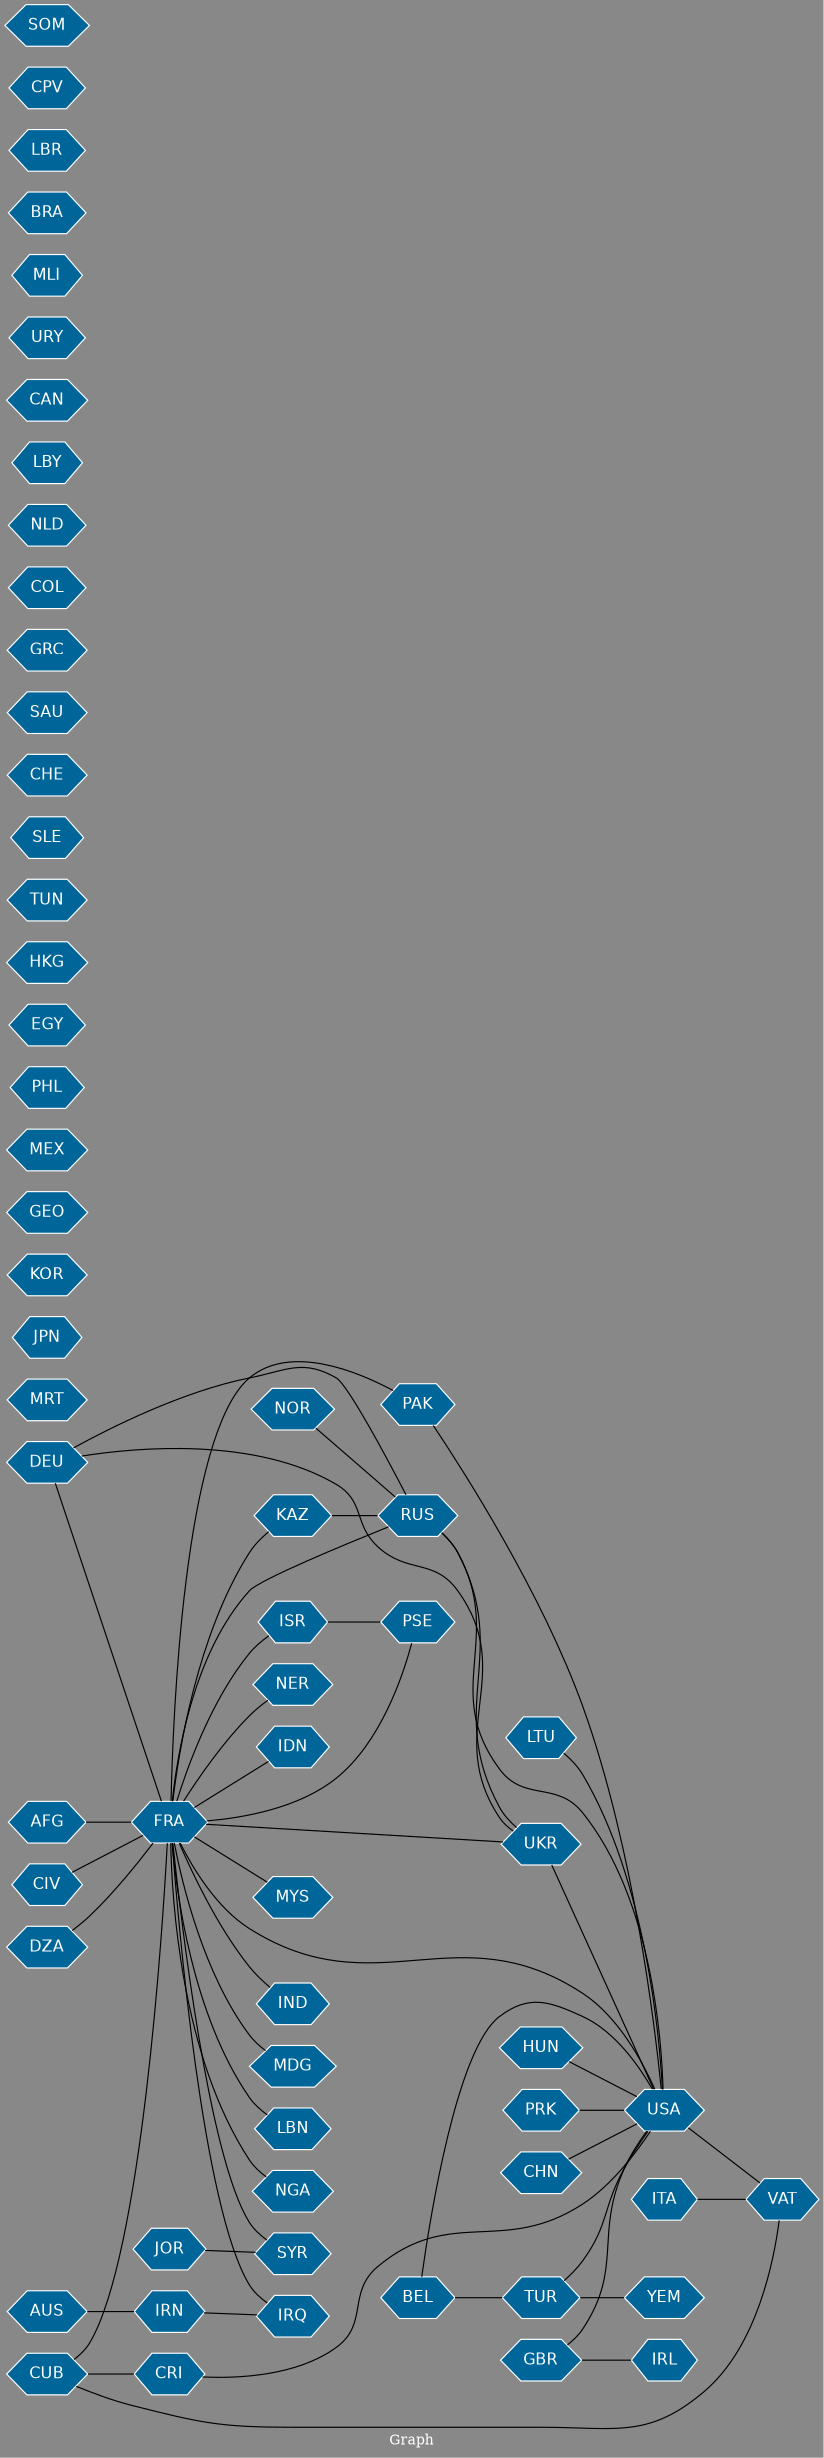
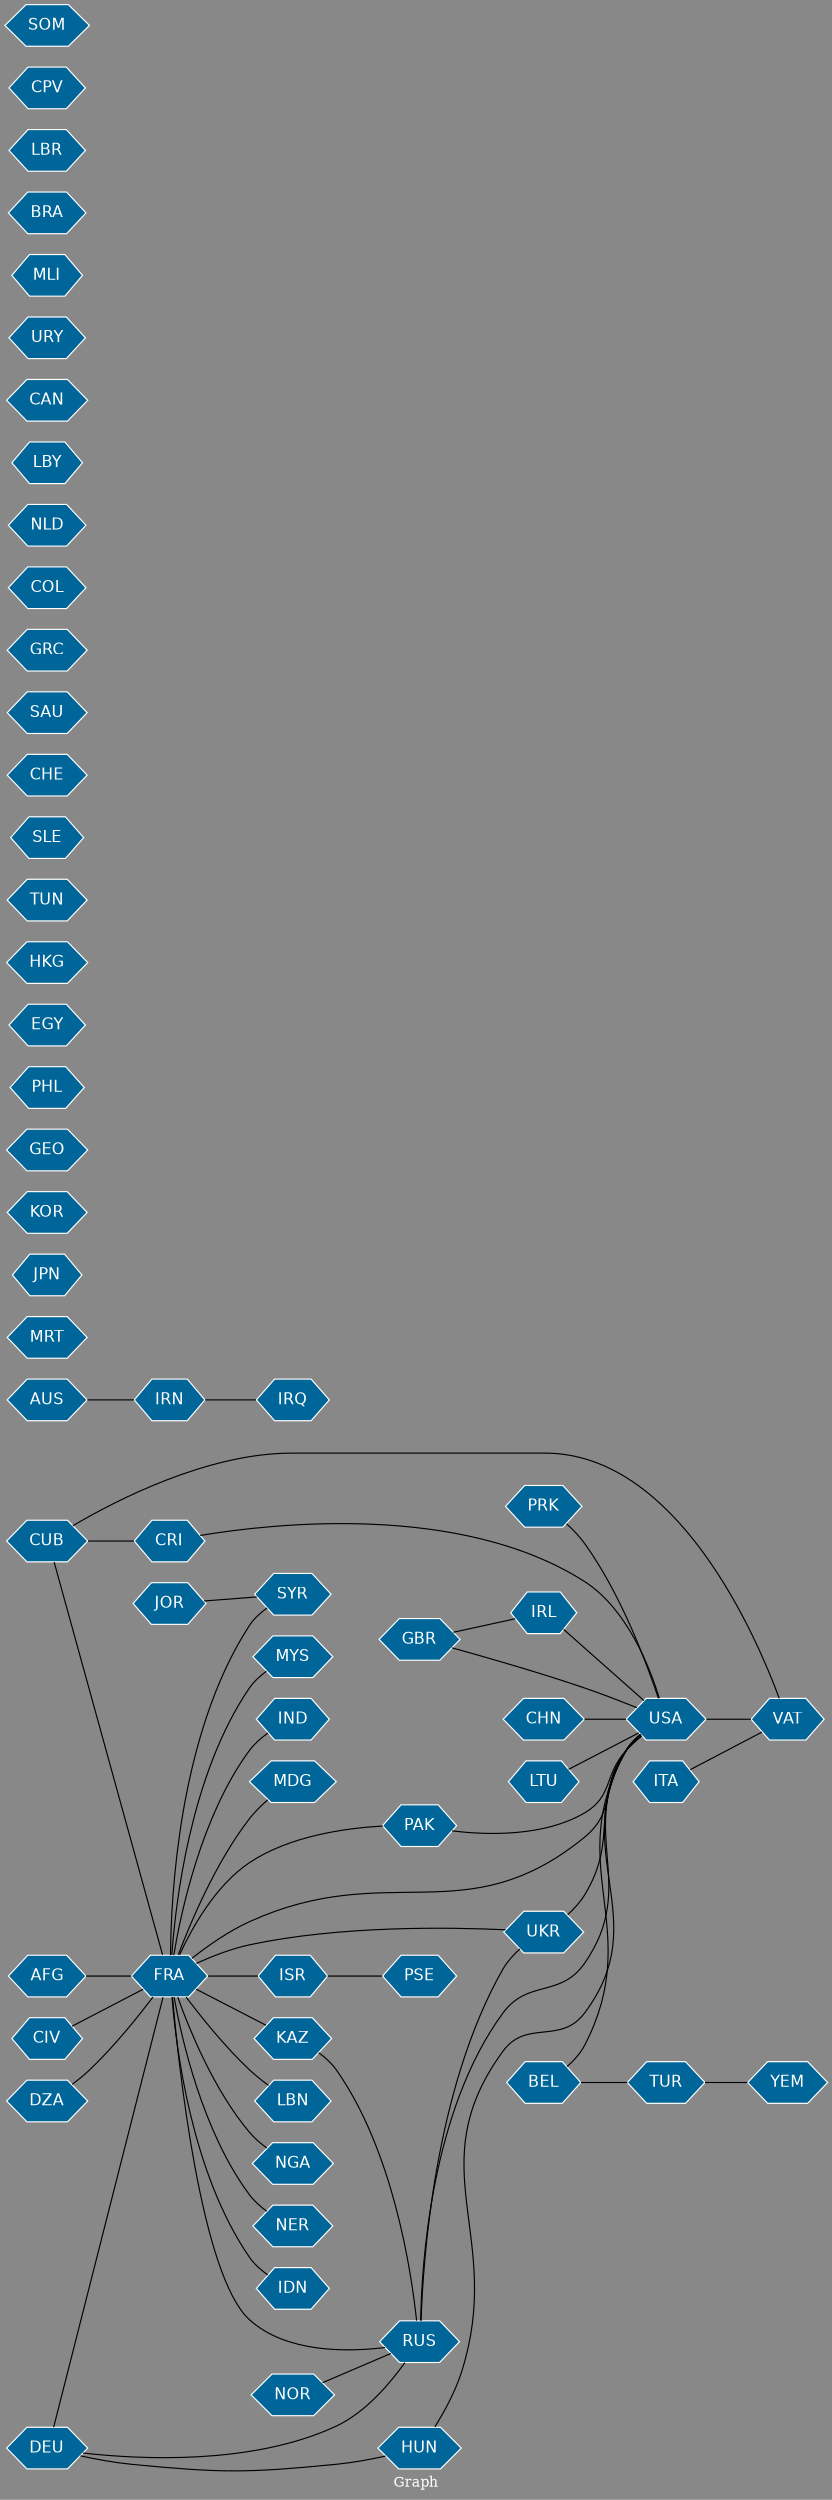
node "MEX": removed
edge "DEU" -- "UKR": now "DEU" -- "HUN"
edge "PSE" -- "FRA": removed
edge "FRA" -- "IRQ": removed
edge "USA" -- "TUR": now "USA" -- "IRL"
